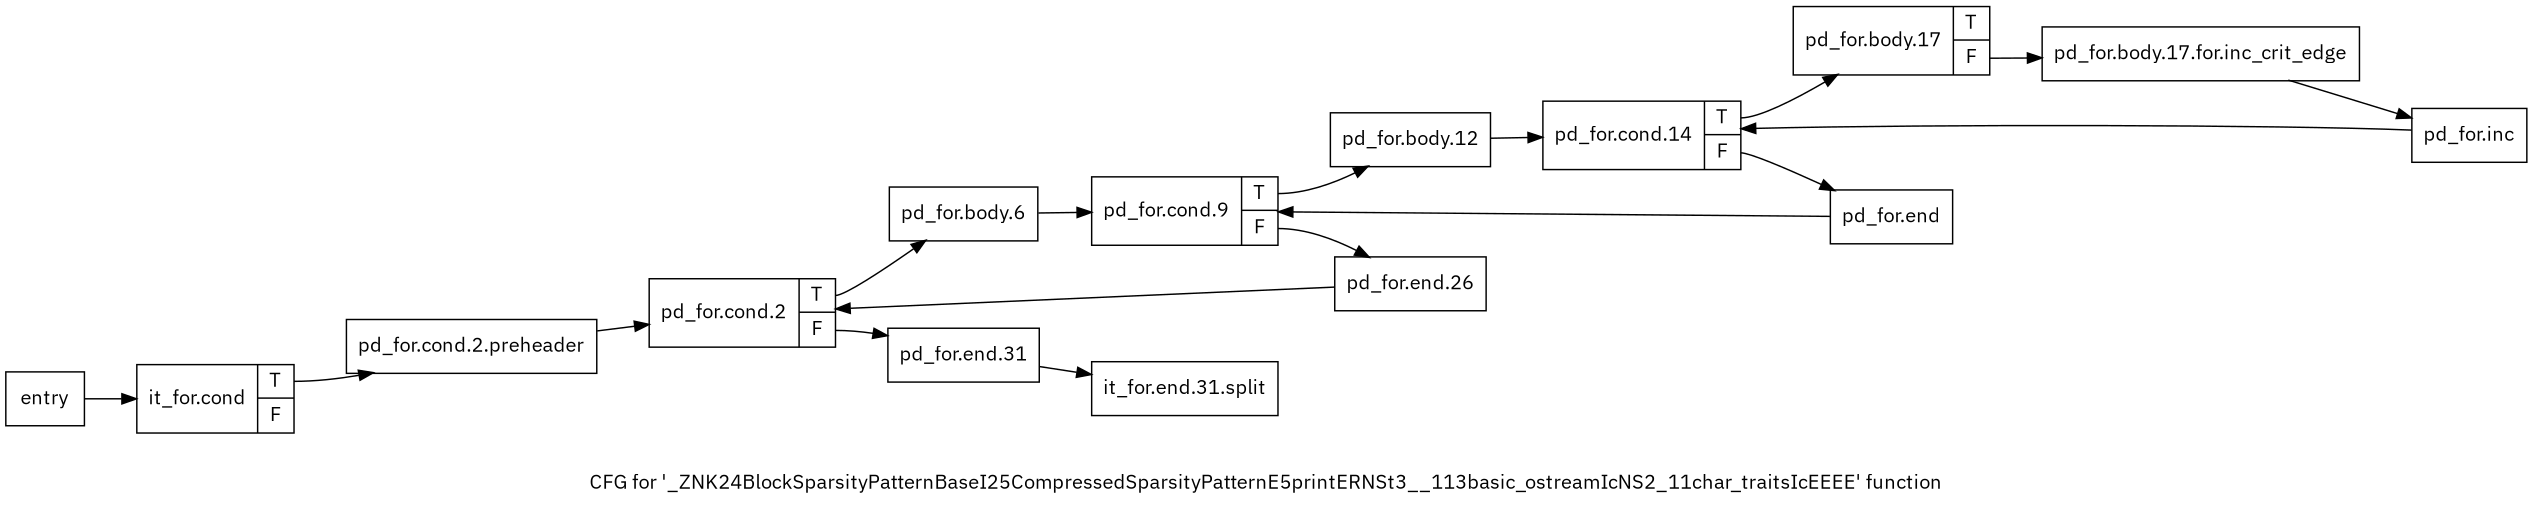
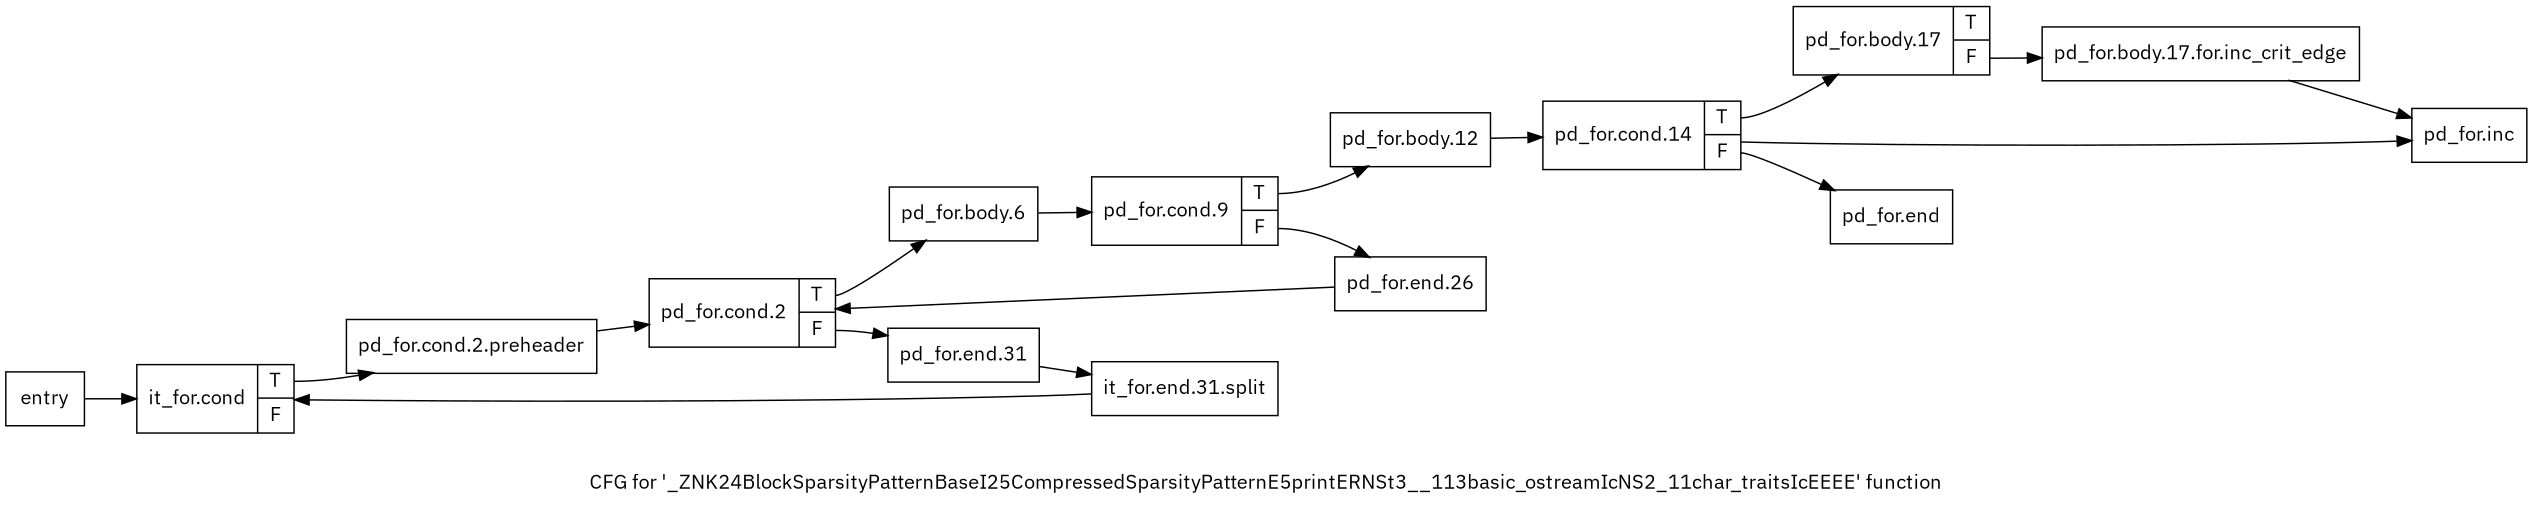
edge "pd_for.inc" -> "pd_for.cond.14": reversed
edge "pd_for.end" -> "pd_for.cond.9": removed
edge "it_for.end.31.split" -> "it_for.cond": added
